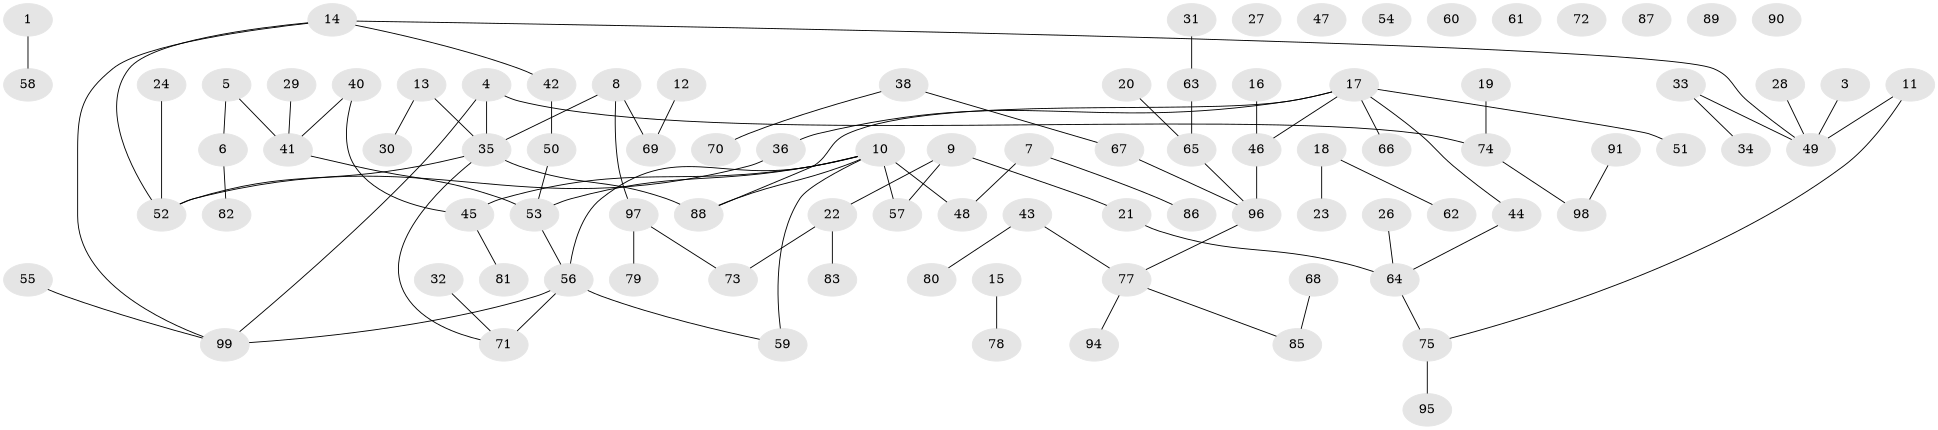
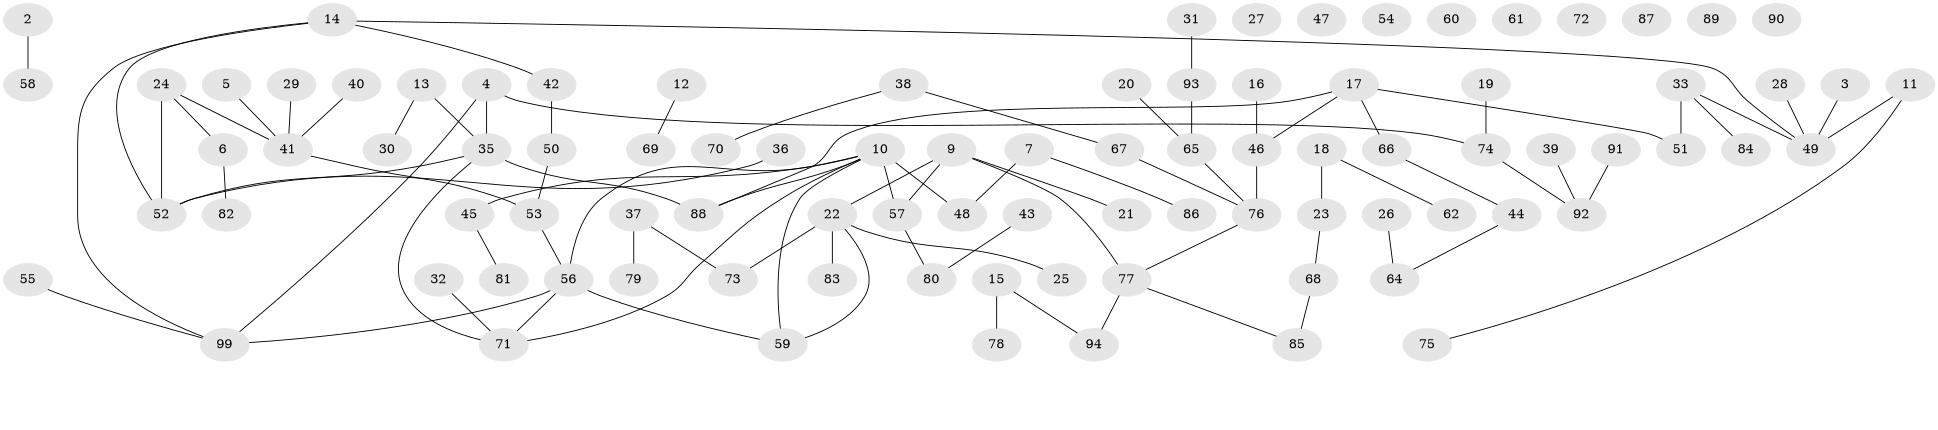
node "1": label "1" -> "2"
node "8": removed
node "63": label "63" -> "93"
edge "17" -- "36": removed
edge "5" -- "6": now "24" -- "6"
edge "24" -- "41": added
edge "33" -- "51": added
edge "17" -- "44": now "66" -- "44"
node "39": added
node "34": label "34" -> "84"
edge "10" -- "53": now "10" -- "71"
edge "40" -- "45": removed
node "97": label "97" -> "37"
node "96": label "96" -> "76"
node "98": label "98" -> "92"
edge "43" -- "77": now "9" -- "77"
edge "23" -- "68": added
edge "57" -- "80": added
edge "21" -- "64": removed
node "25": added
edge "22" -- "59": added
edge "15" -- "94": added
edge "64" -- "75": removed
node "95": removed
